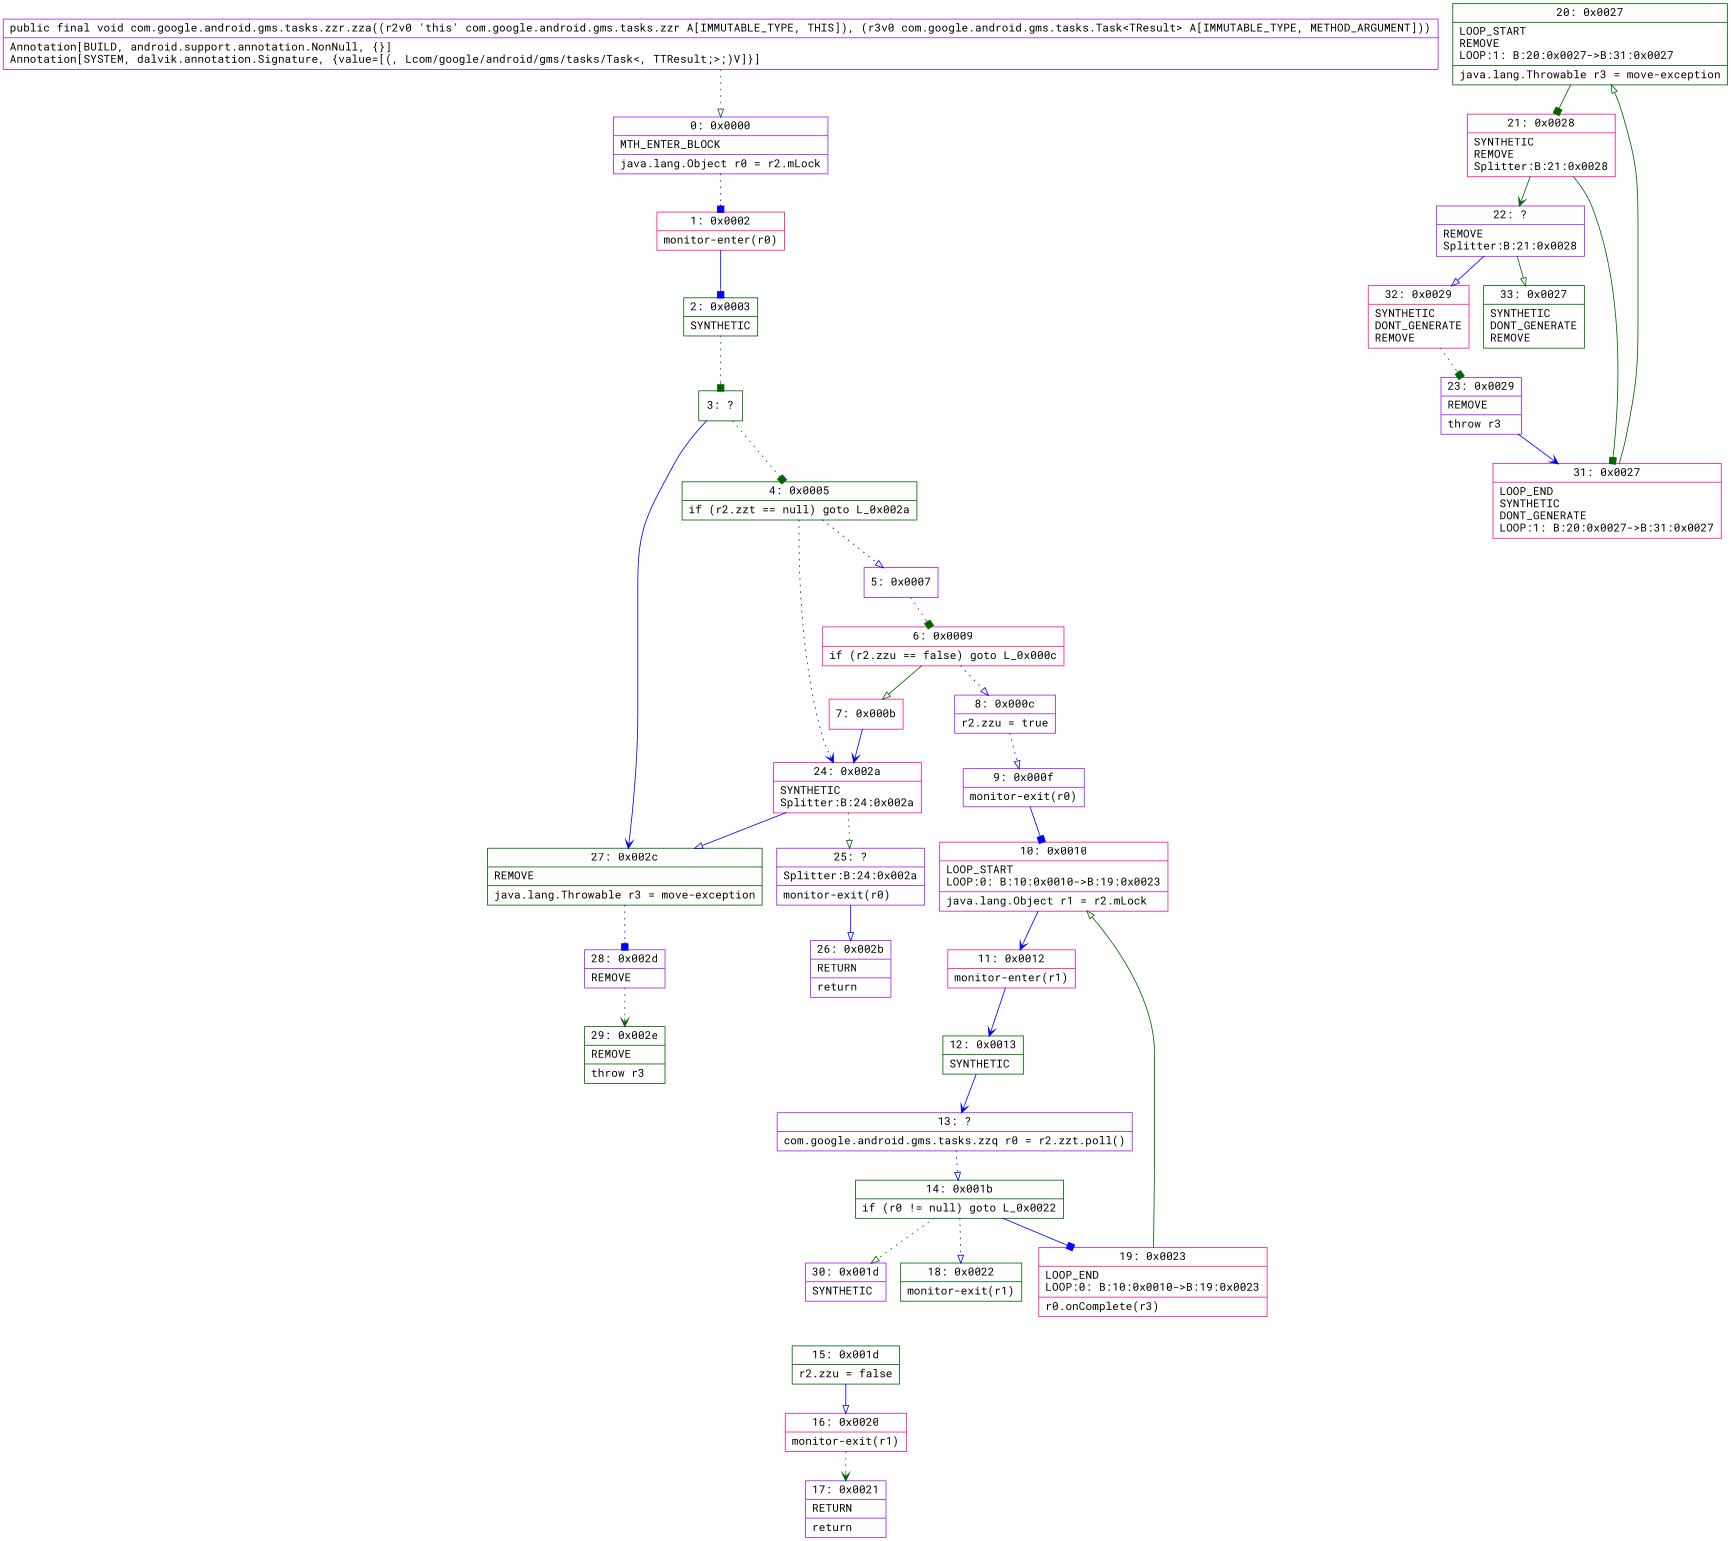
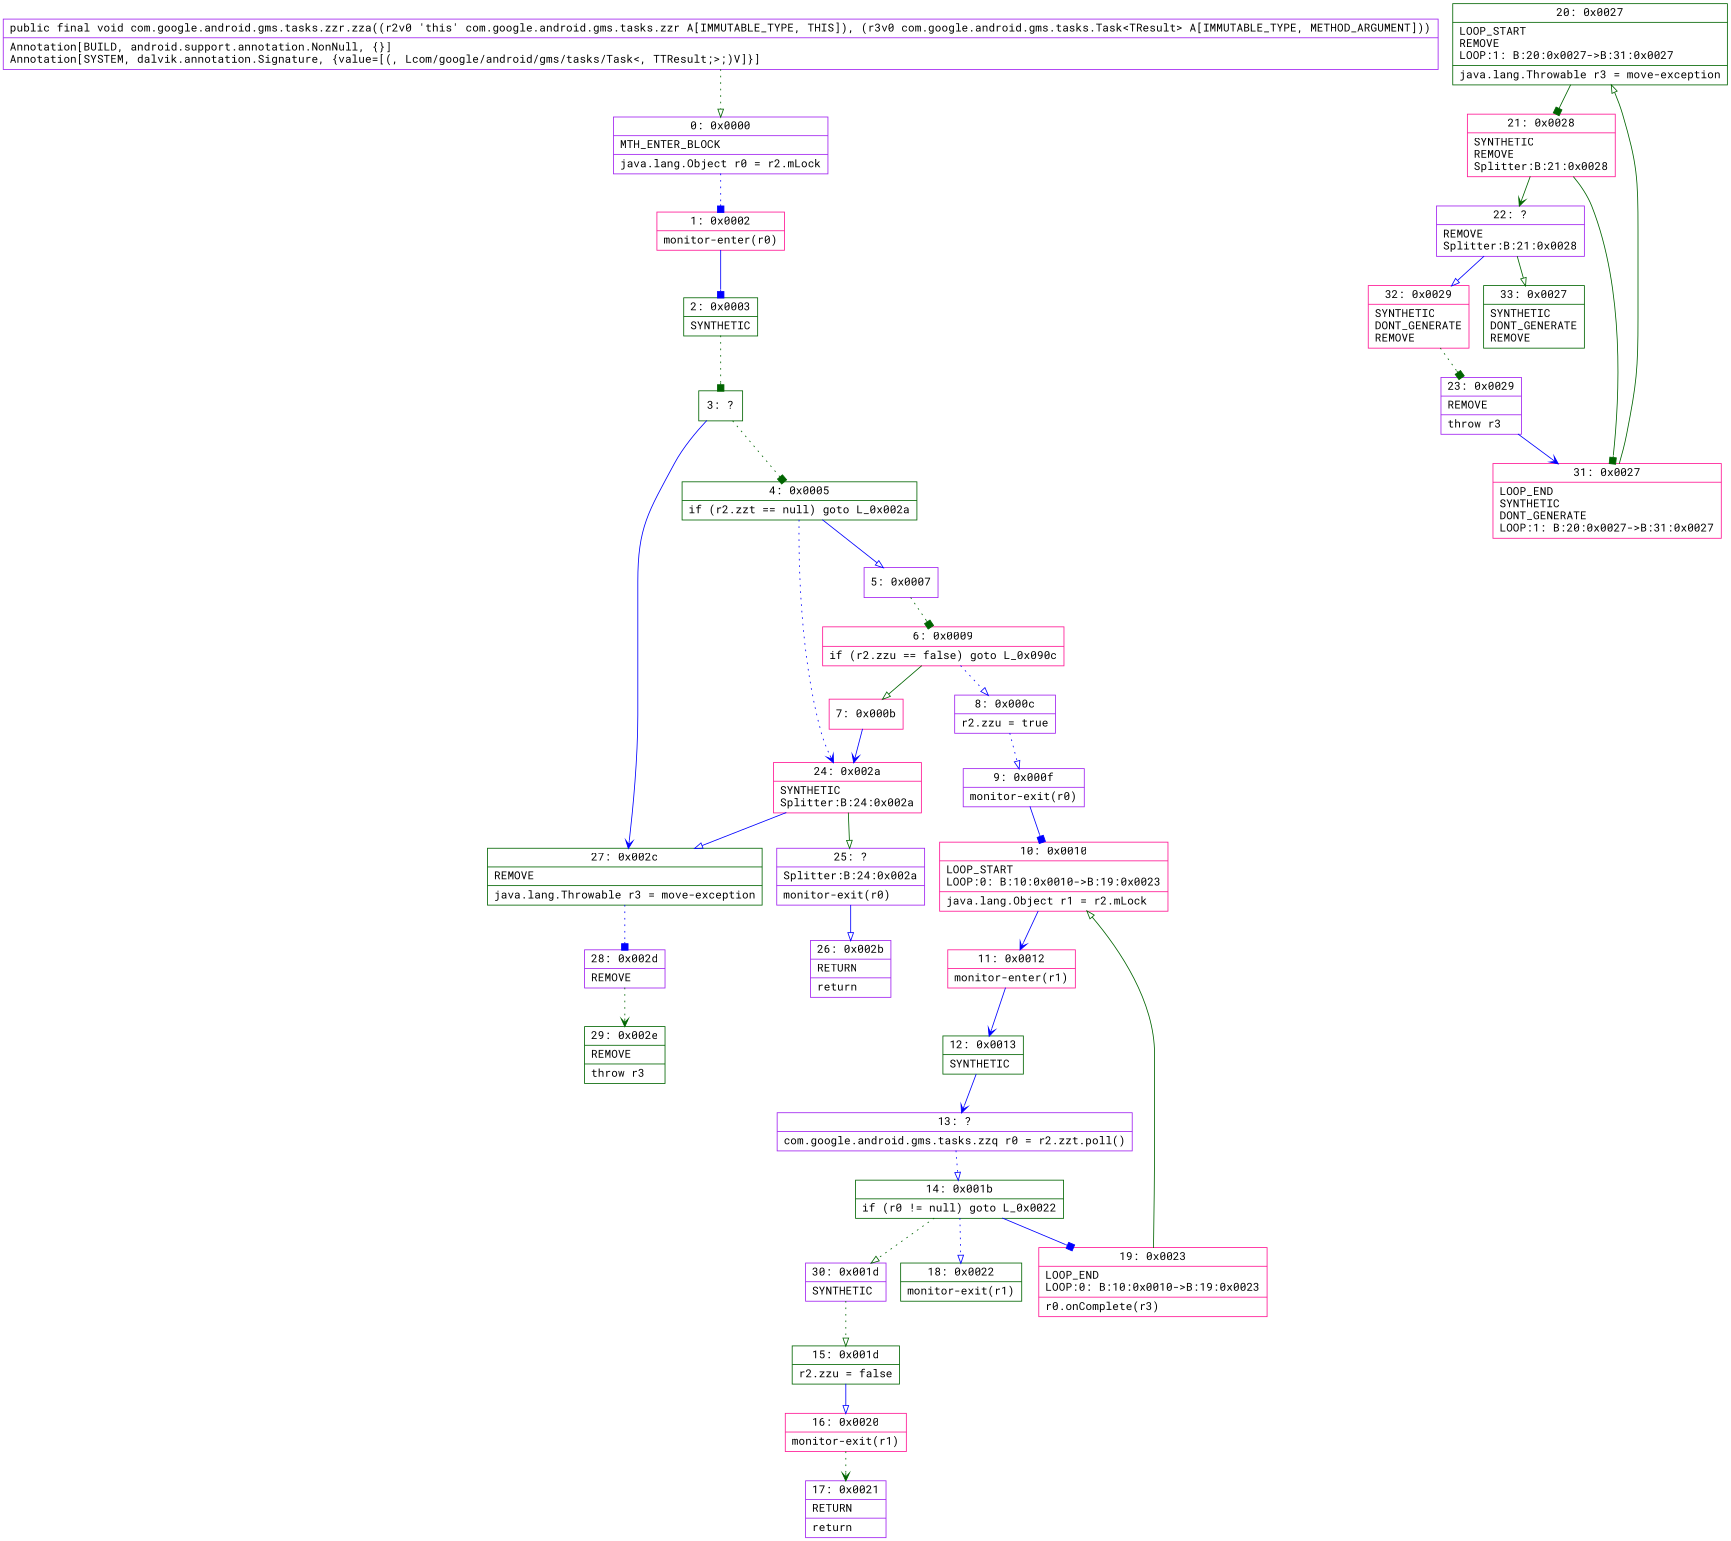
edge "4: 0x0005" -> "5: 0x0007": style dotted -> solid
node "6: 0x0009": text "if (r2.zzu == false) goto L_0x000c" -> "if (r2.zzu == false) goto L_0x090c"
edge "24: 0x002a" -> "25: ?": style dotted -> solid
edge "30: 0x001d" -> "15: 0x001d": added
